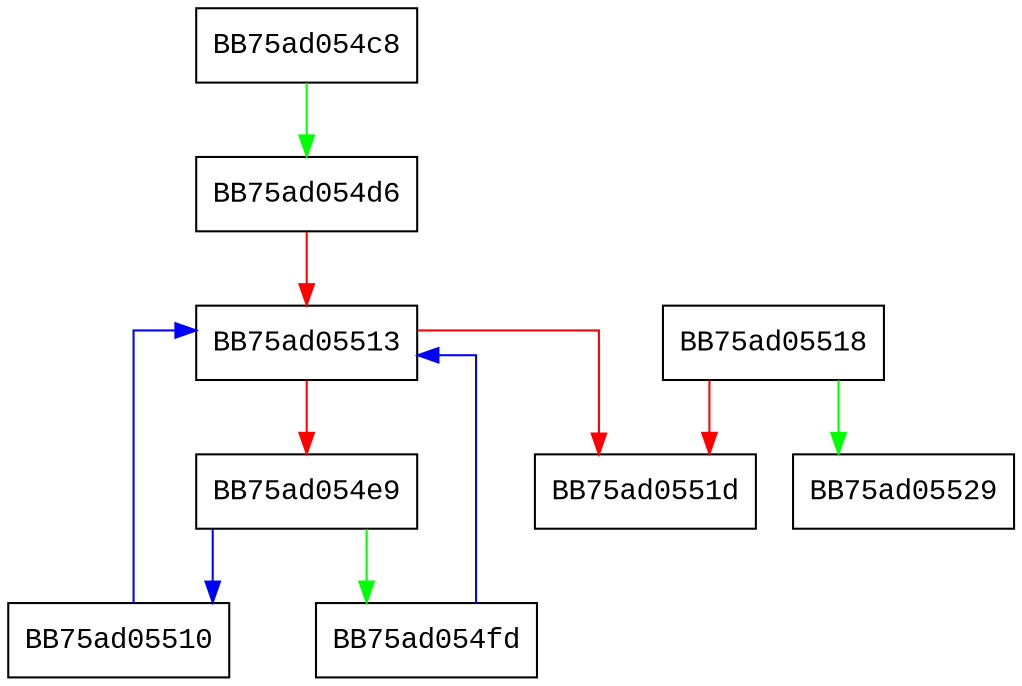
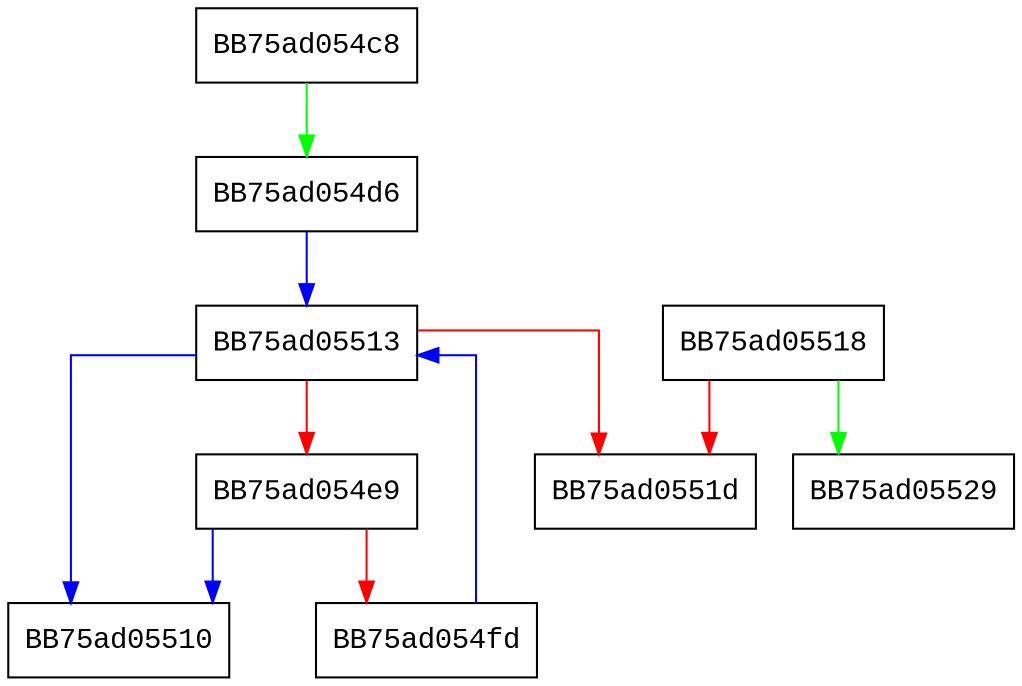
edge "BB75ad054d6" -> "BB75ad05513": color red -> blue
edge "BB75ad05510" -> "BB75ad05513": reversed
edge "BB75ad054e9" -> "BB75ad054fd": color green -> red
